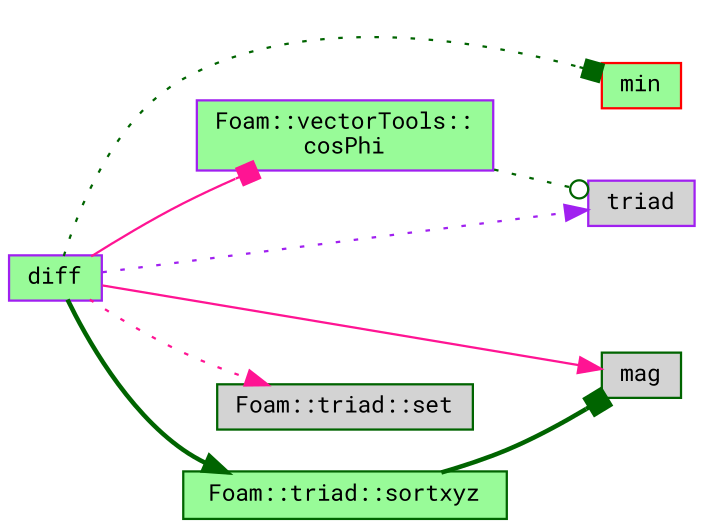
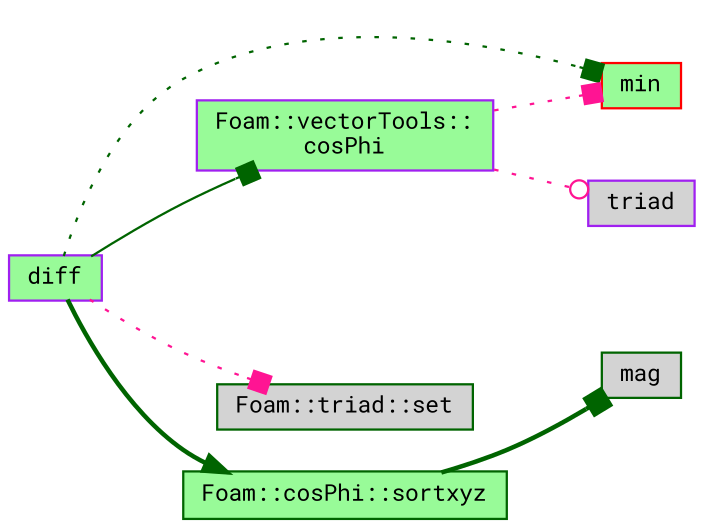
edge "Foam::vectorTools:: cosPhi" -> "min": added
edge "Foam::vectorTools:: cosPhi" -> "triad": color darkgreen -> deeppink
edge "diff" -> "Foam::vectorTools:: cosPhi": color deeppink -> darkgreen
edge "diff" -> "triad": removed
edge "diff" -> "mag": removed
edge "diff" -> "Foam::triad::set": arrowhead normal -> box
node "Foam::triad::sortxyz": label "Foam::triad::sortxyz" -> "Foam::cosPhi::sortxyz"
